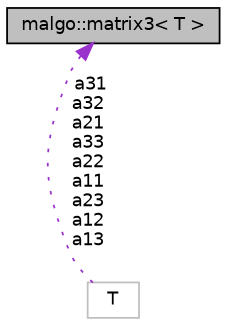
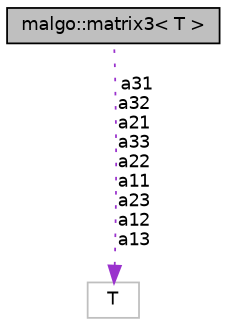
edge "T" -> "malgo::matrix3< T >": reversed
